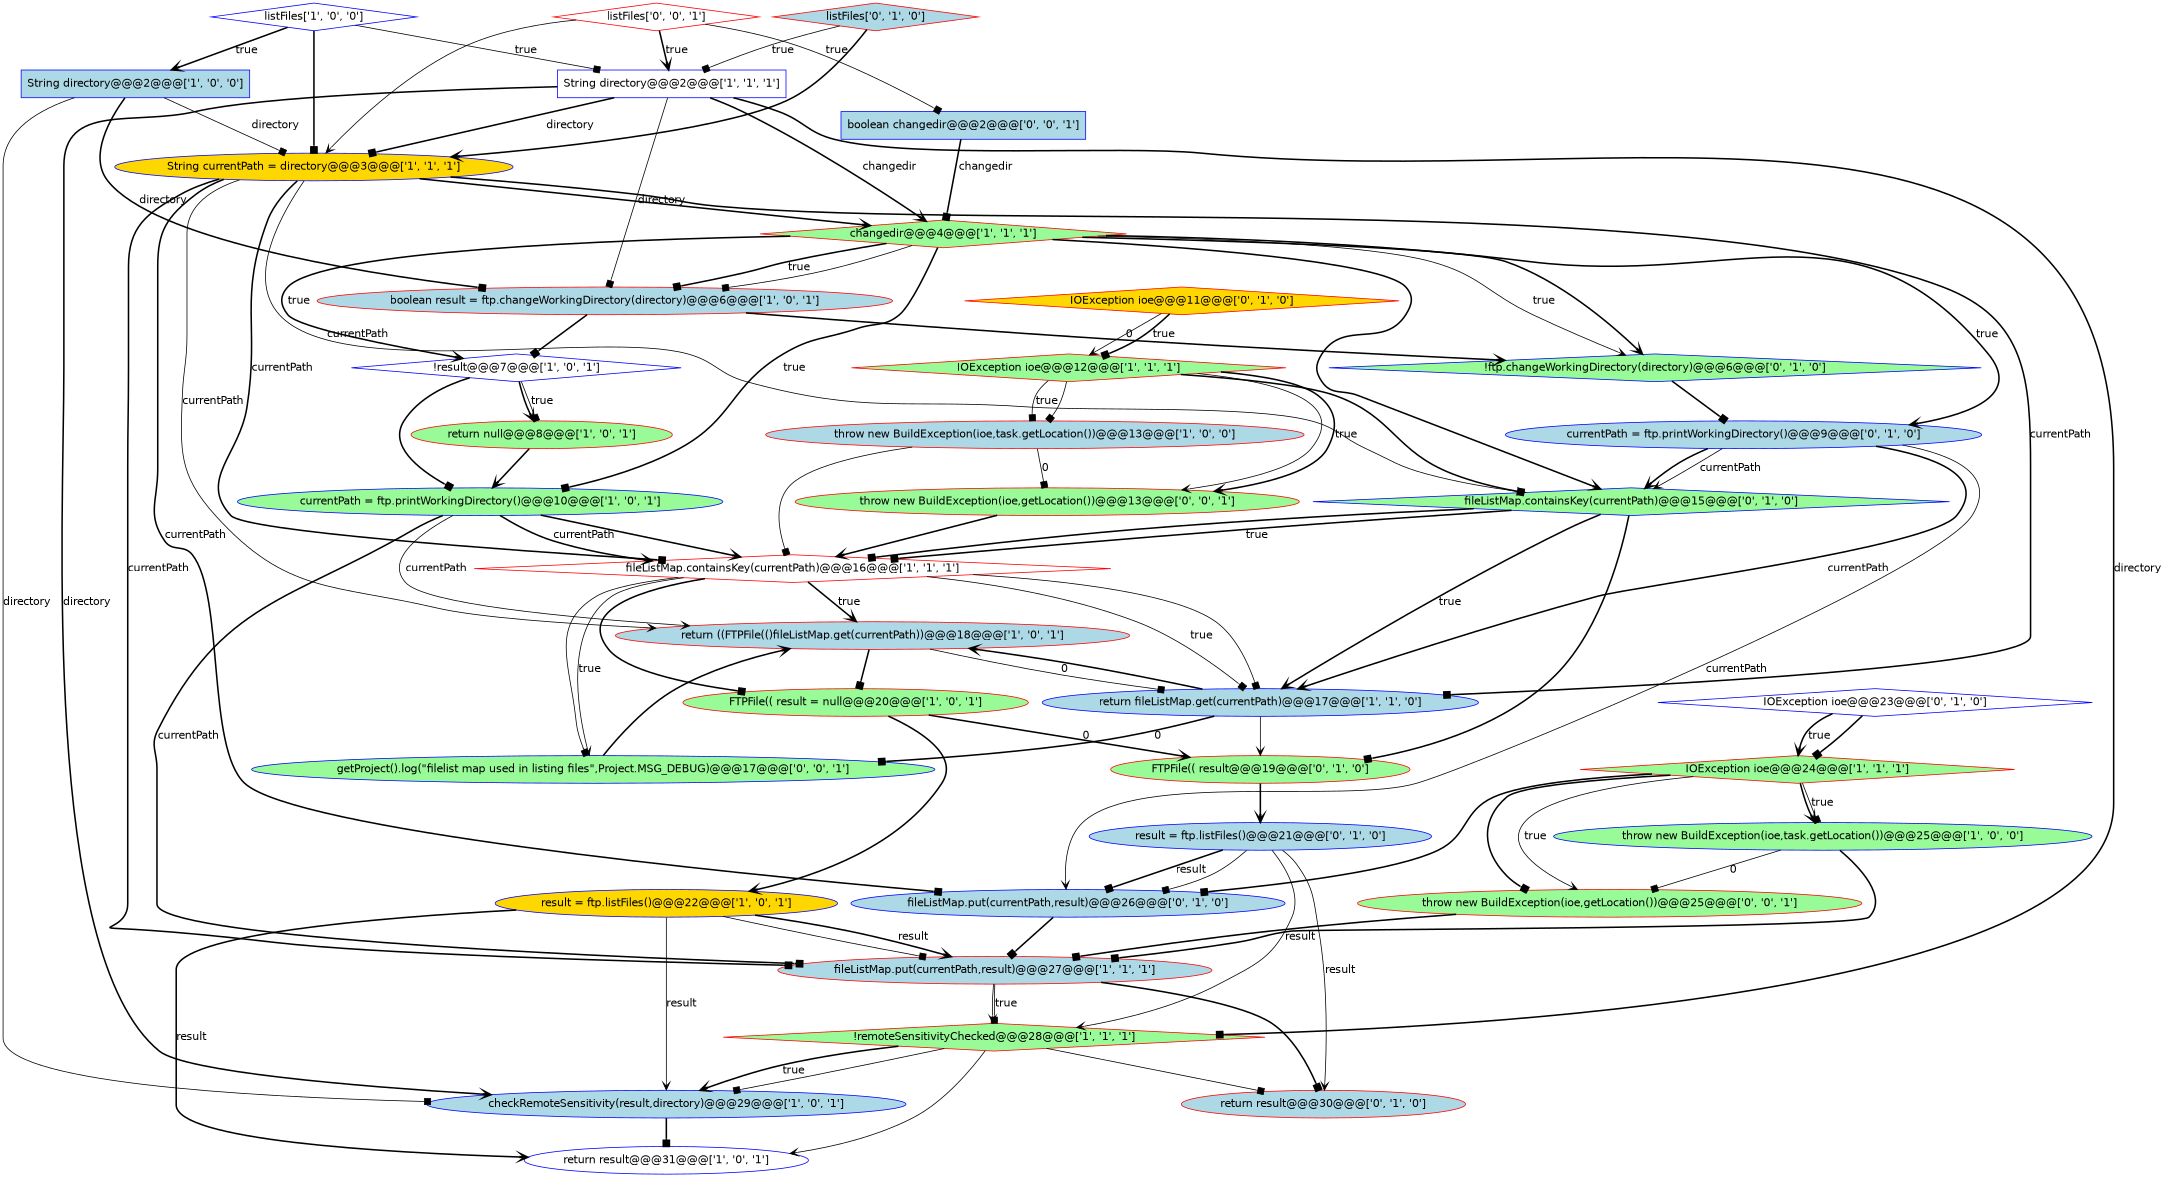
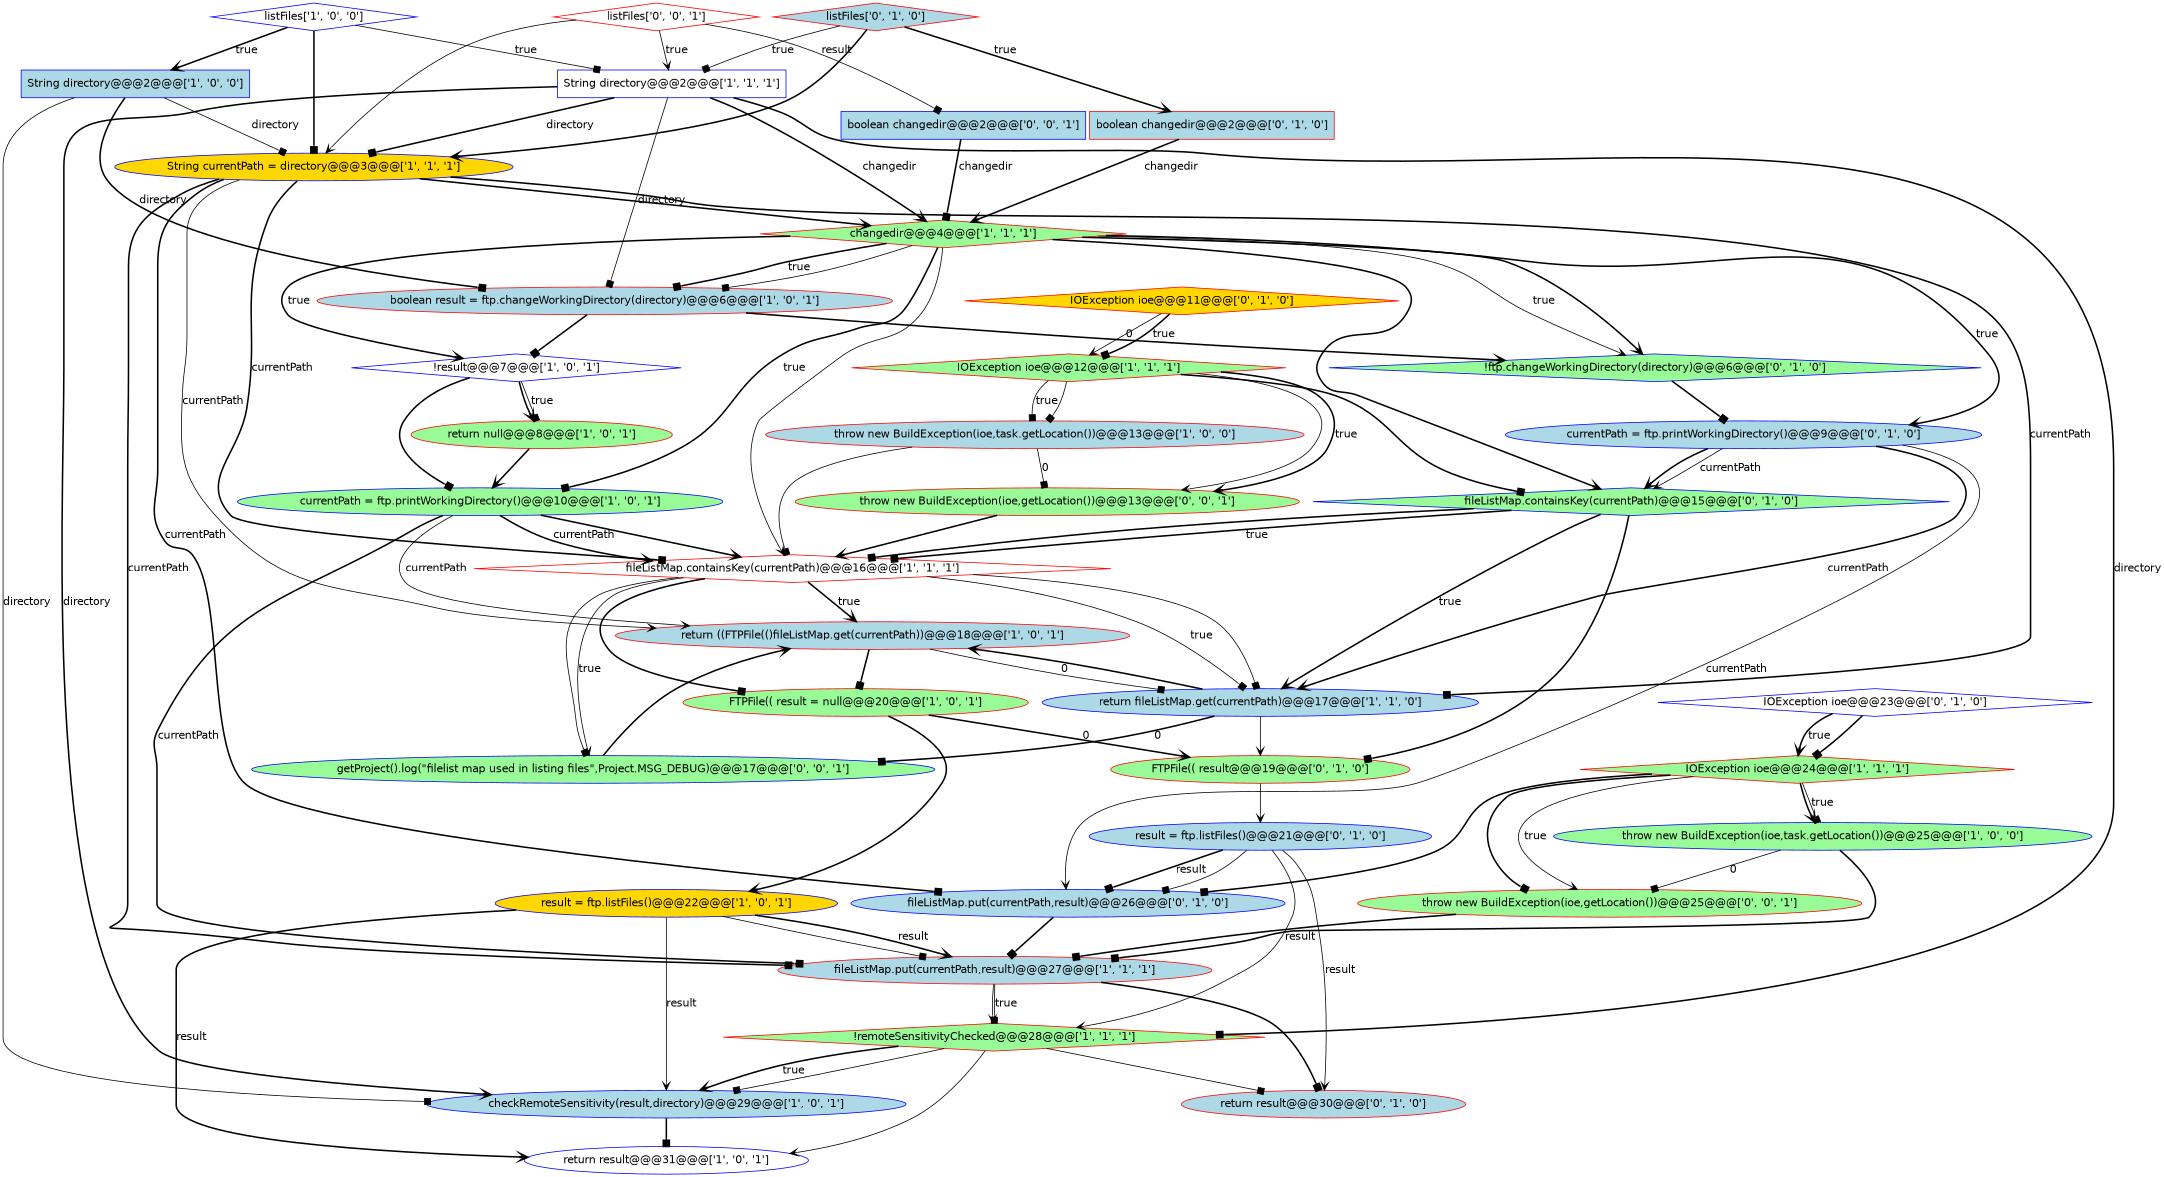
edge "listFiles['0', '0', '1']" -> "String directory@@@2@@@['1', '1', '1']": style bold -> solid
edge "listFiles['0', '0', '1']" -> "boolean changedir@@@2@@@['0', '0', '1']": label "true" -> "result"
node "boolean changedir@@@2@@@['0', '1', '0']": added
edge "changedir@@@4@@@['1', '1', '1']" -> "fileListMap.containsKey(currentPath)@@@16@@@['1', '1', '1']": added
edge "String currentPath = directory@@@3@@@['1', '1', '1']" -> "fileListMap.containsKey(currentPath)@@@15@@@['0', '1', '0']": removed, label "currentPath"
edge "FTPFile(( result@@@19@@@['0', '1', '0']" -> "result = ftp.listFiles()@@@21@@@['0', '1', '0']": style bold -> solid
